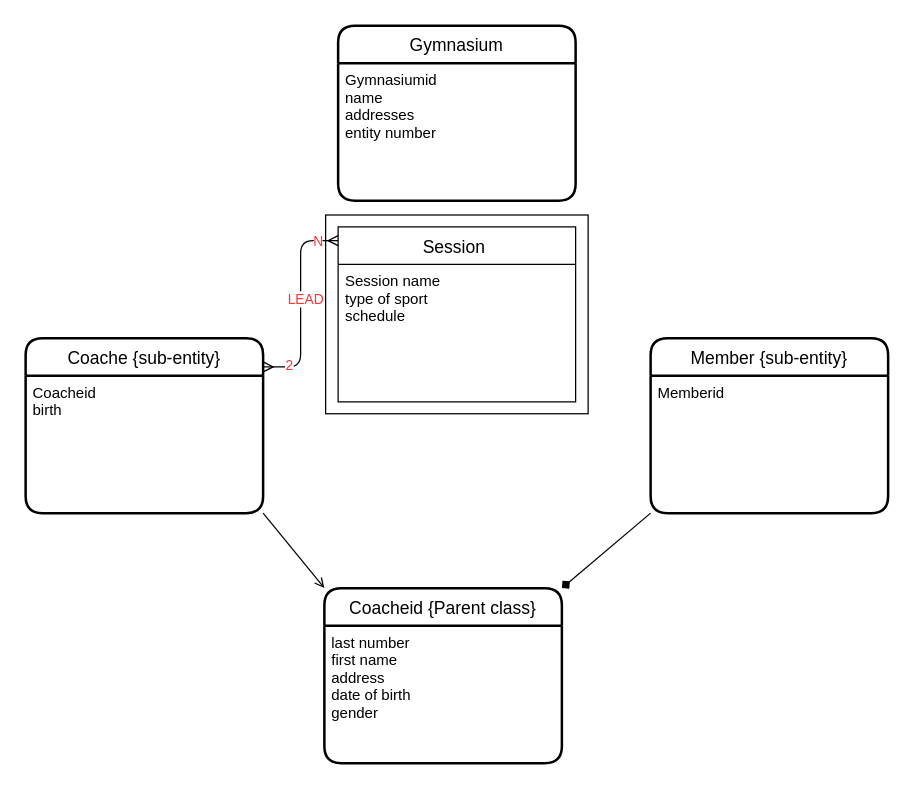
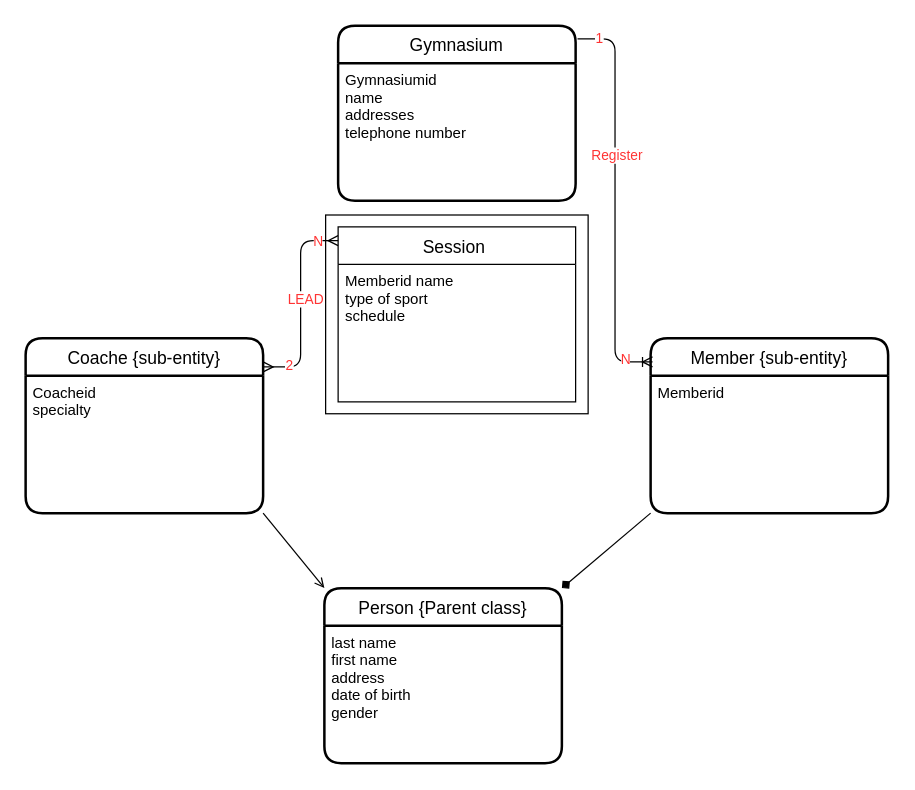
node "Gymnasiumid name addresses entity number": label "Gymnasiumid name addresses entity number" -> "Gymnasiumid name addresses telephone number"
edge "Gymnasium" -> "Member {sub-entity}": added, labels "1", "Register", "N"
node "Session name type of sport schedule": label "Session name type of sport schedule" -> "Memberid name type of sport schedule"
node "Coacheid birth": label "Coacheid birth" -> "Coacheid specialty"
node "Coacheid {Parent class}": label "Coacheid {Parent class}" -> "Person {Parent class}"
node "last number first name address date of birth gender": label "last number first name address date of birth gender" -> "last name first name address date of birth gender"
